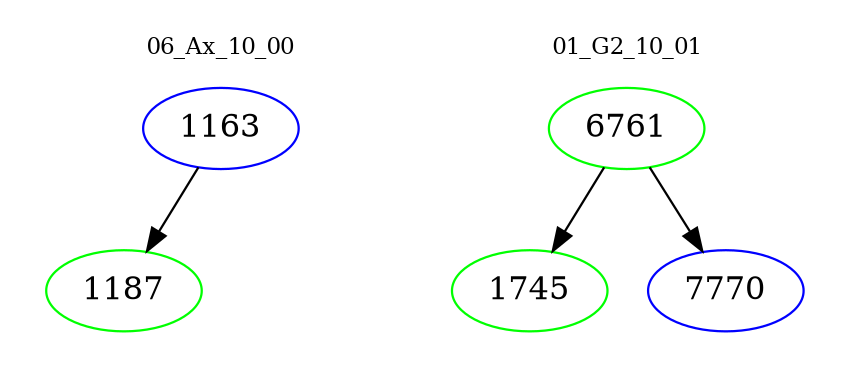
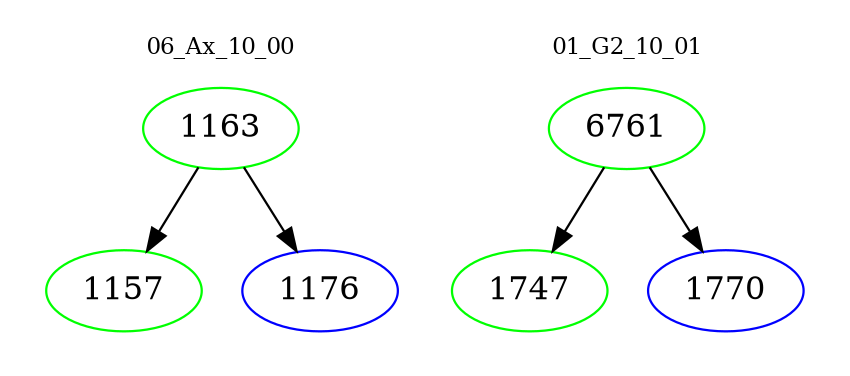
node "1163": color blue -> green
node "1187": label "1187" -> "1157"
node "1176": added
node "1745": label "1745" -> "1747"
node "7770": label "7770" -> "1770"
